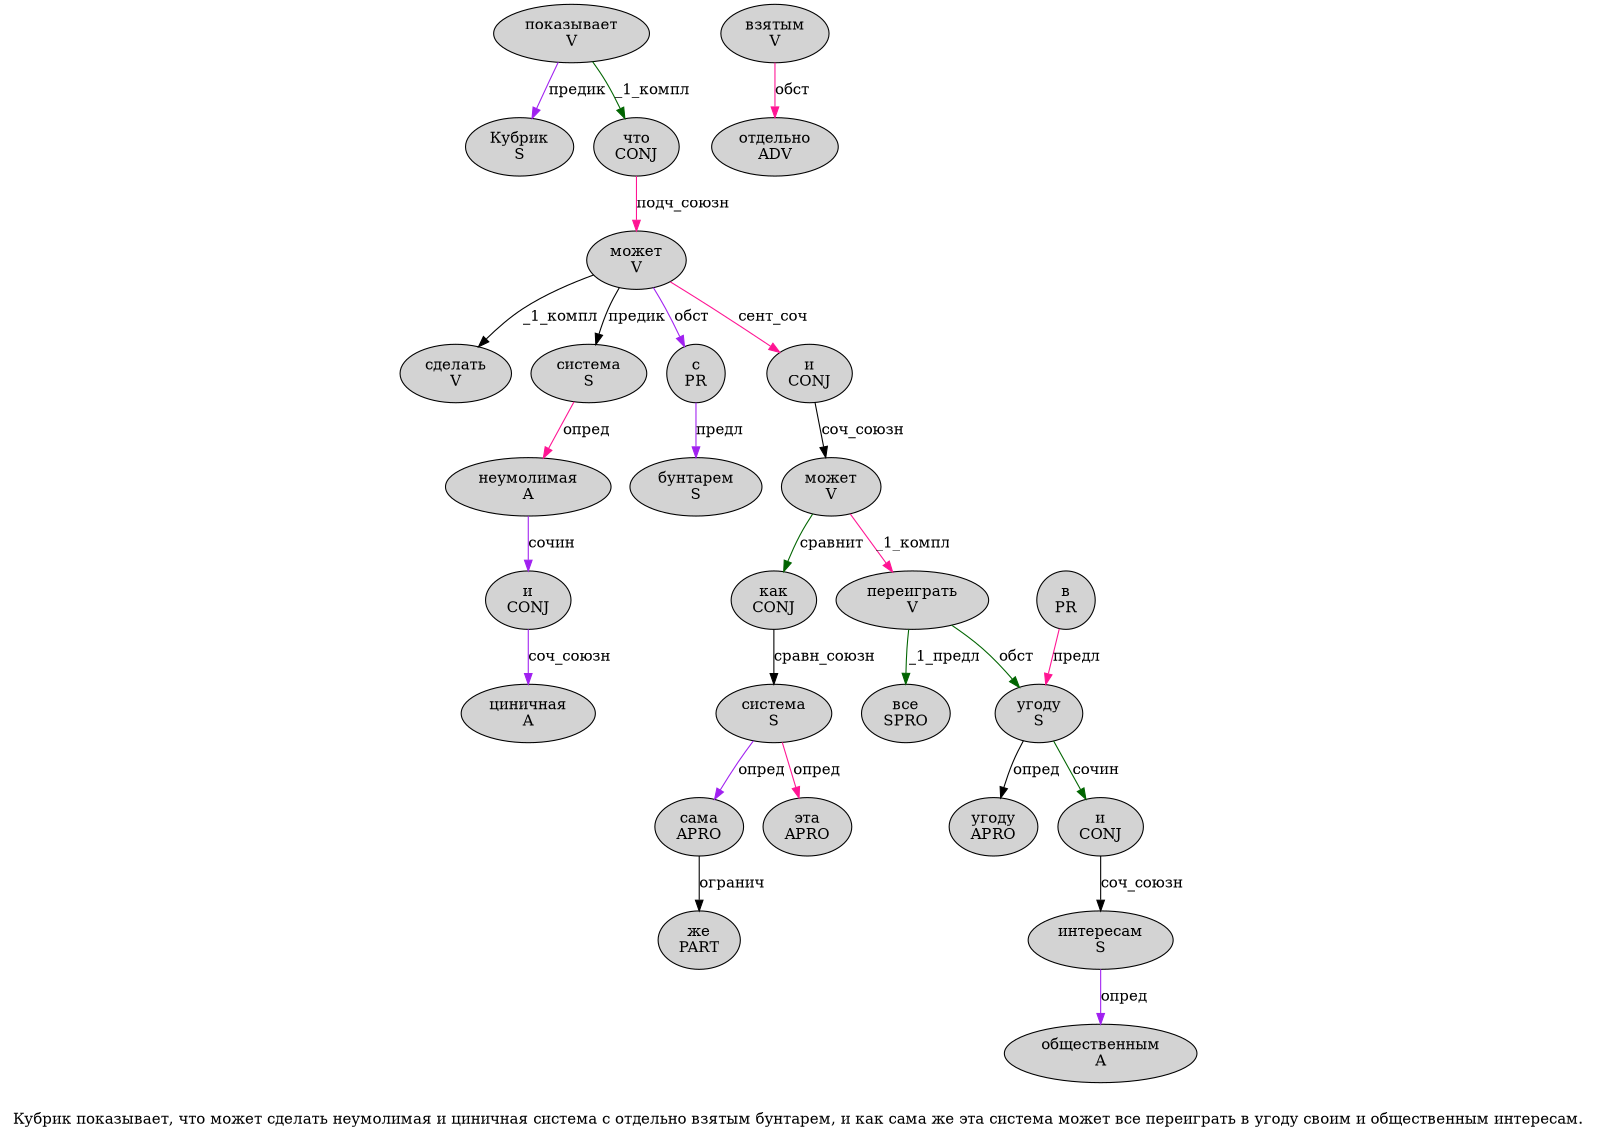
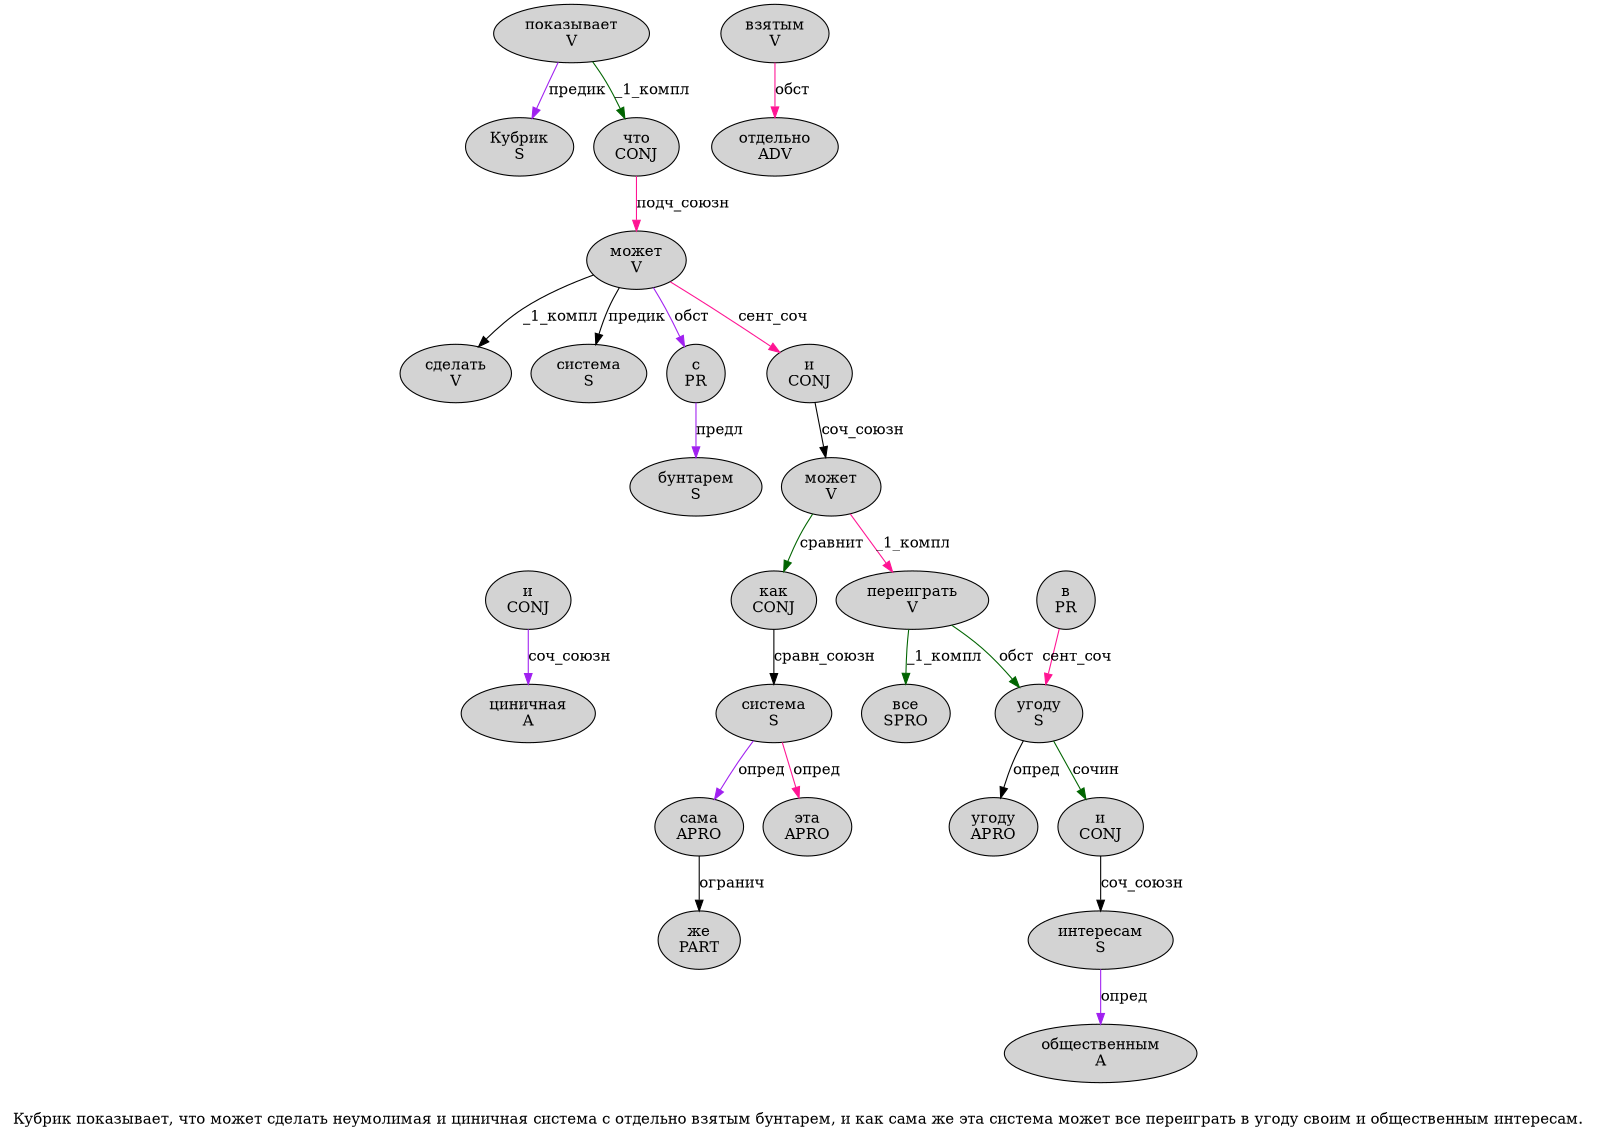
node "неумолимая A": removed
edge "переиграть V" -> "все SPRO": label "_1_предл" -> "_1_компл"
edge "в PR" -> "угоду S": label "предл" -> "сент_соч"
